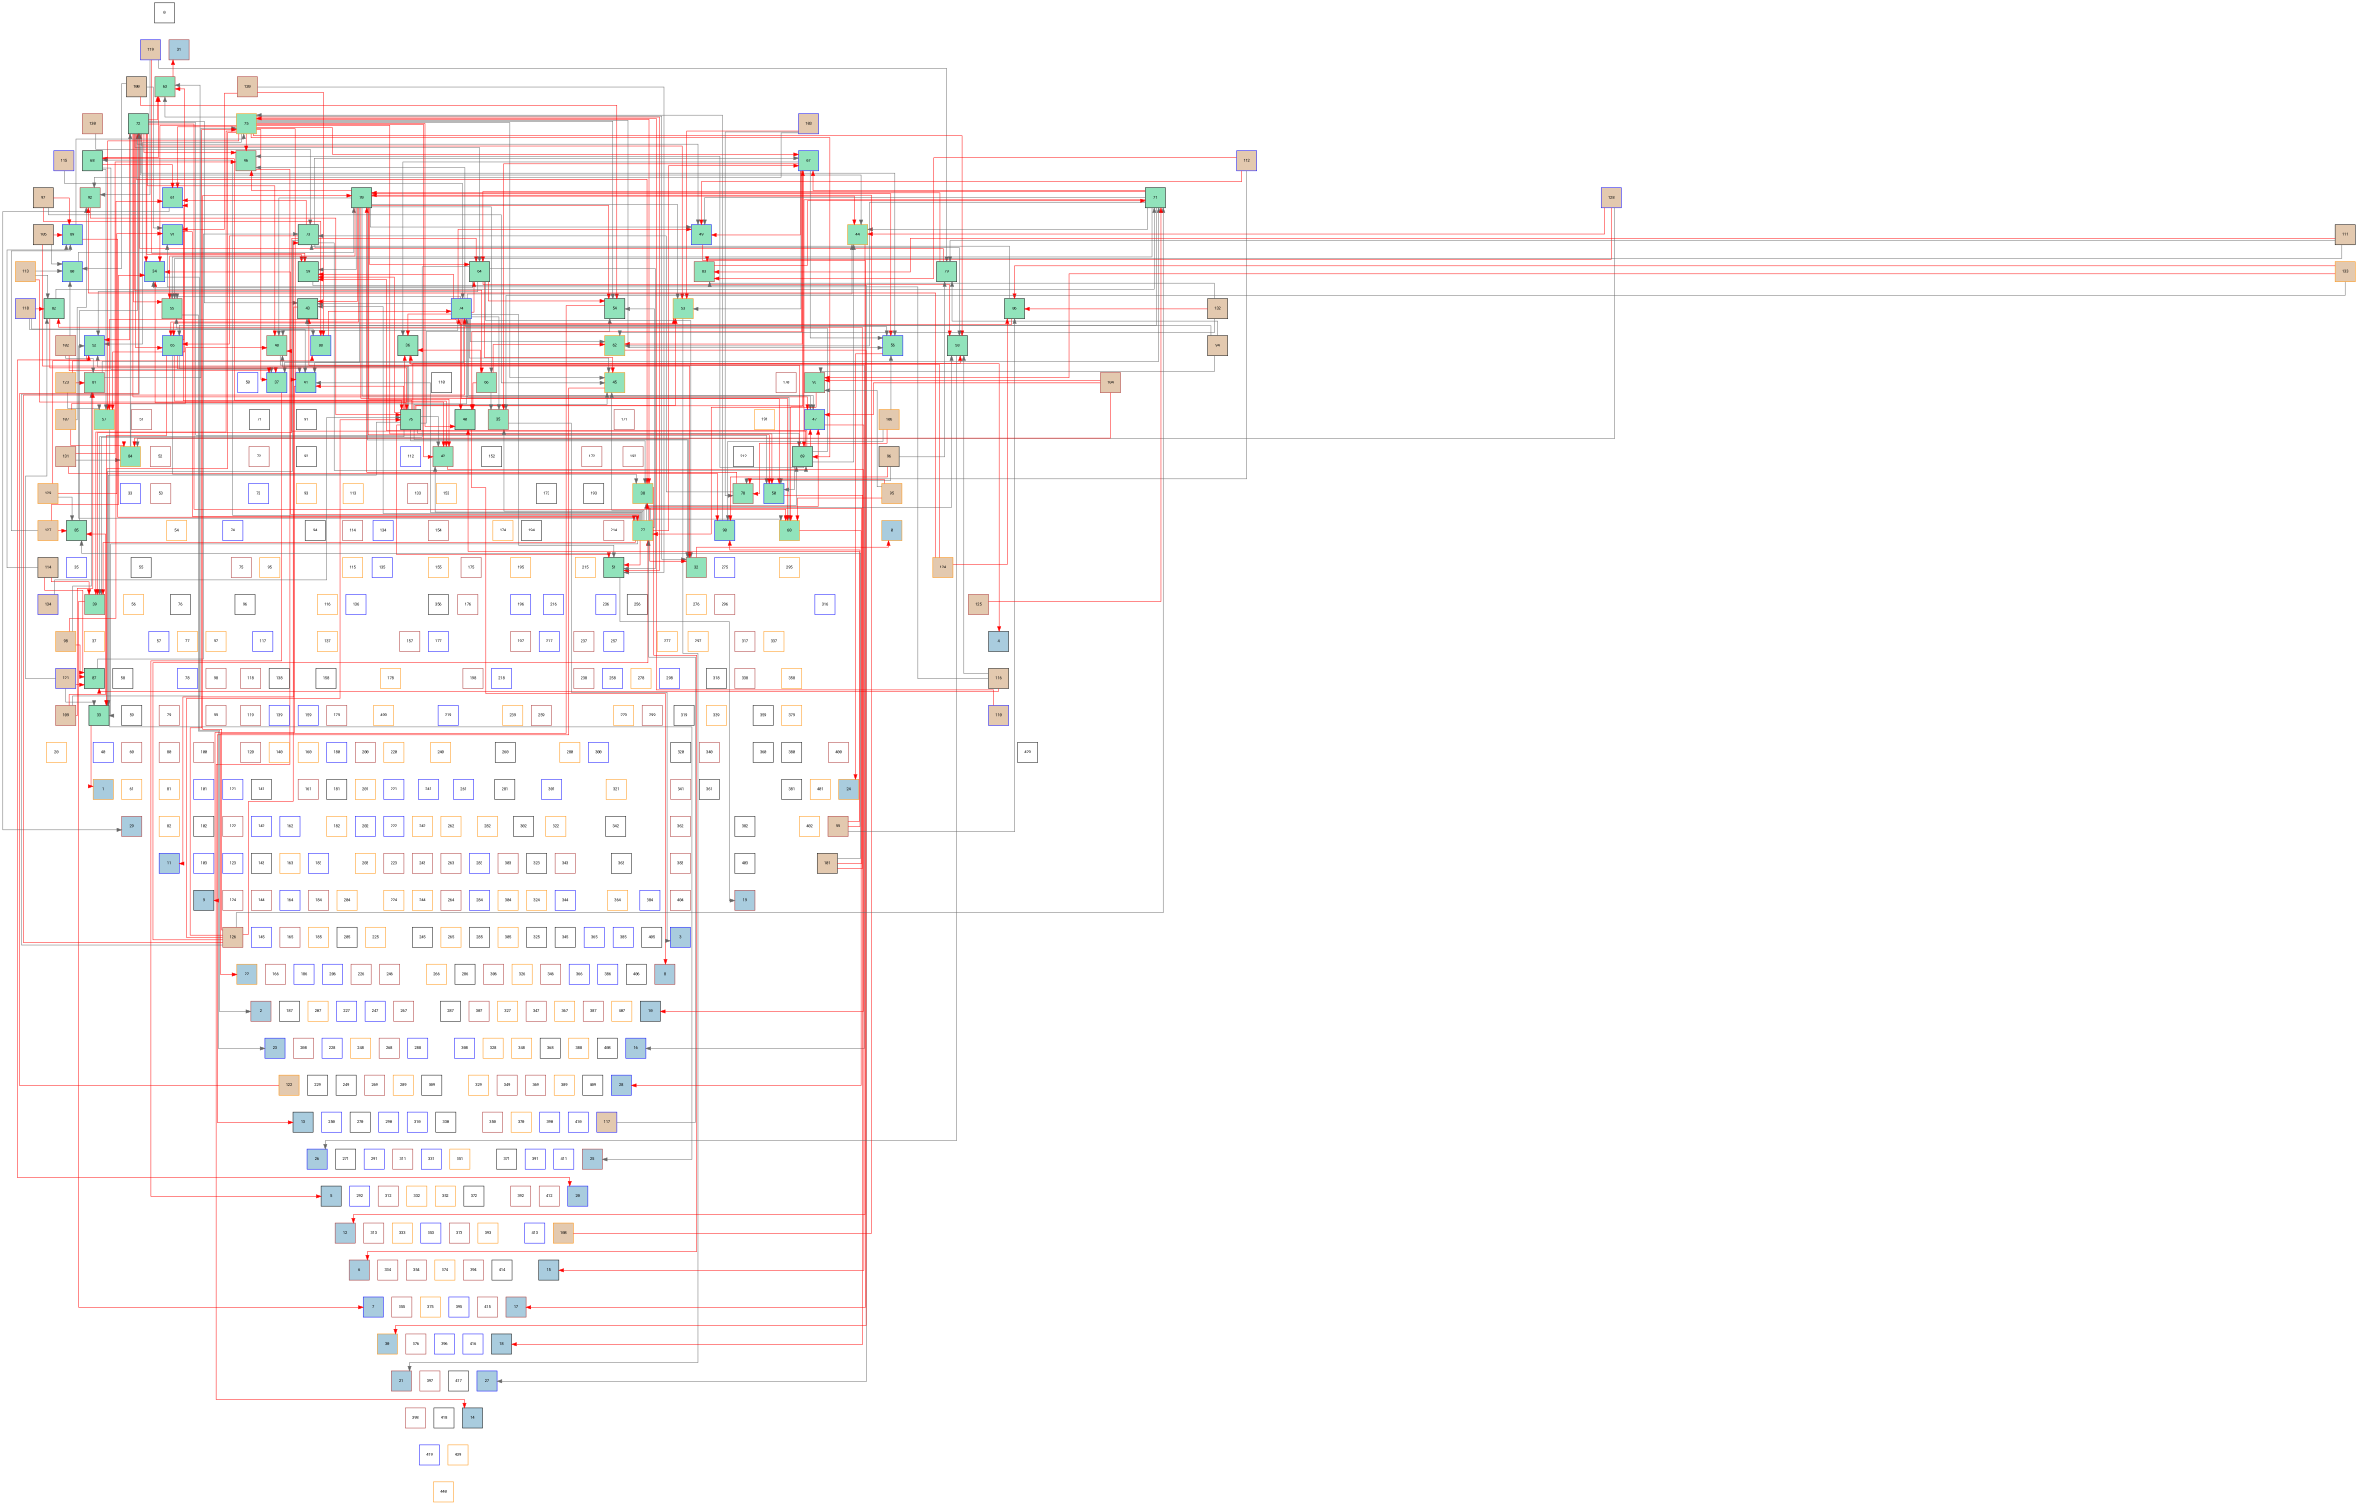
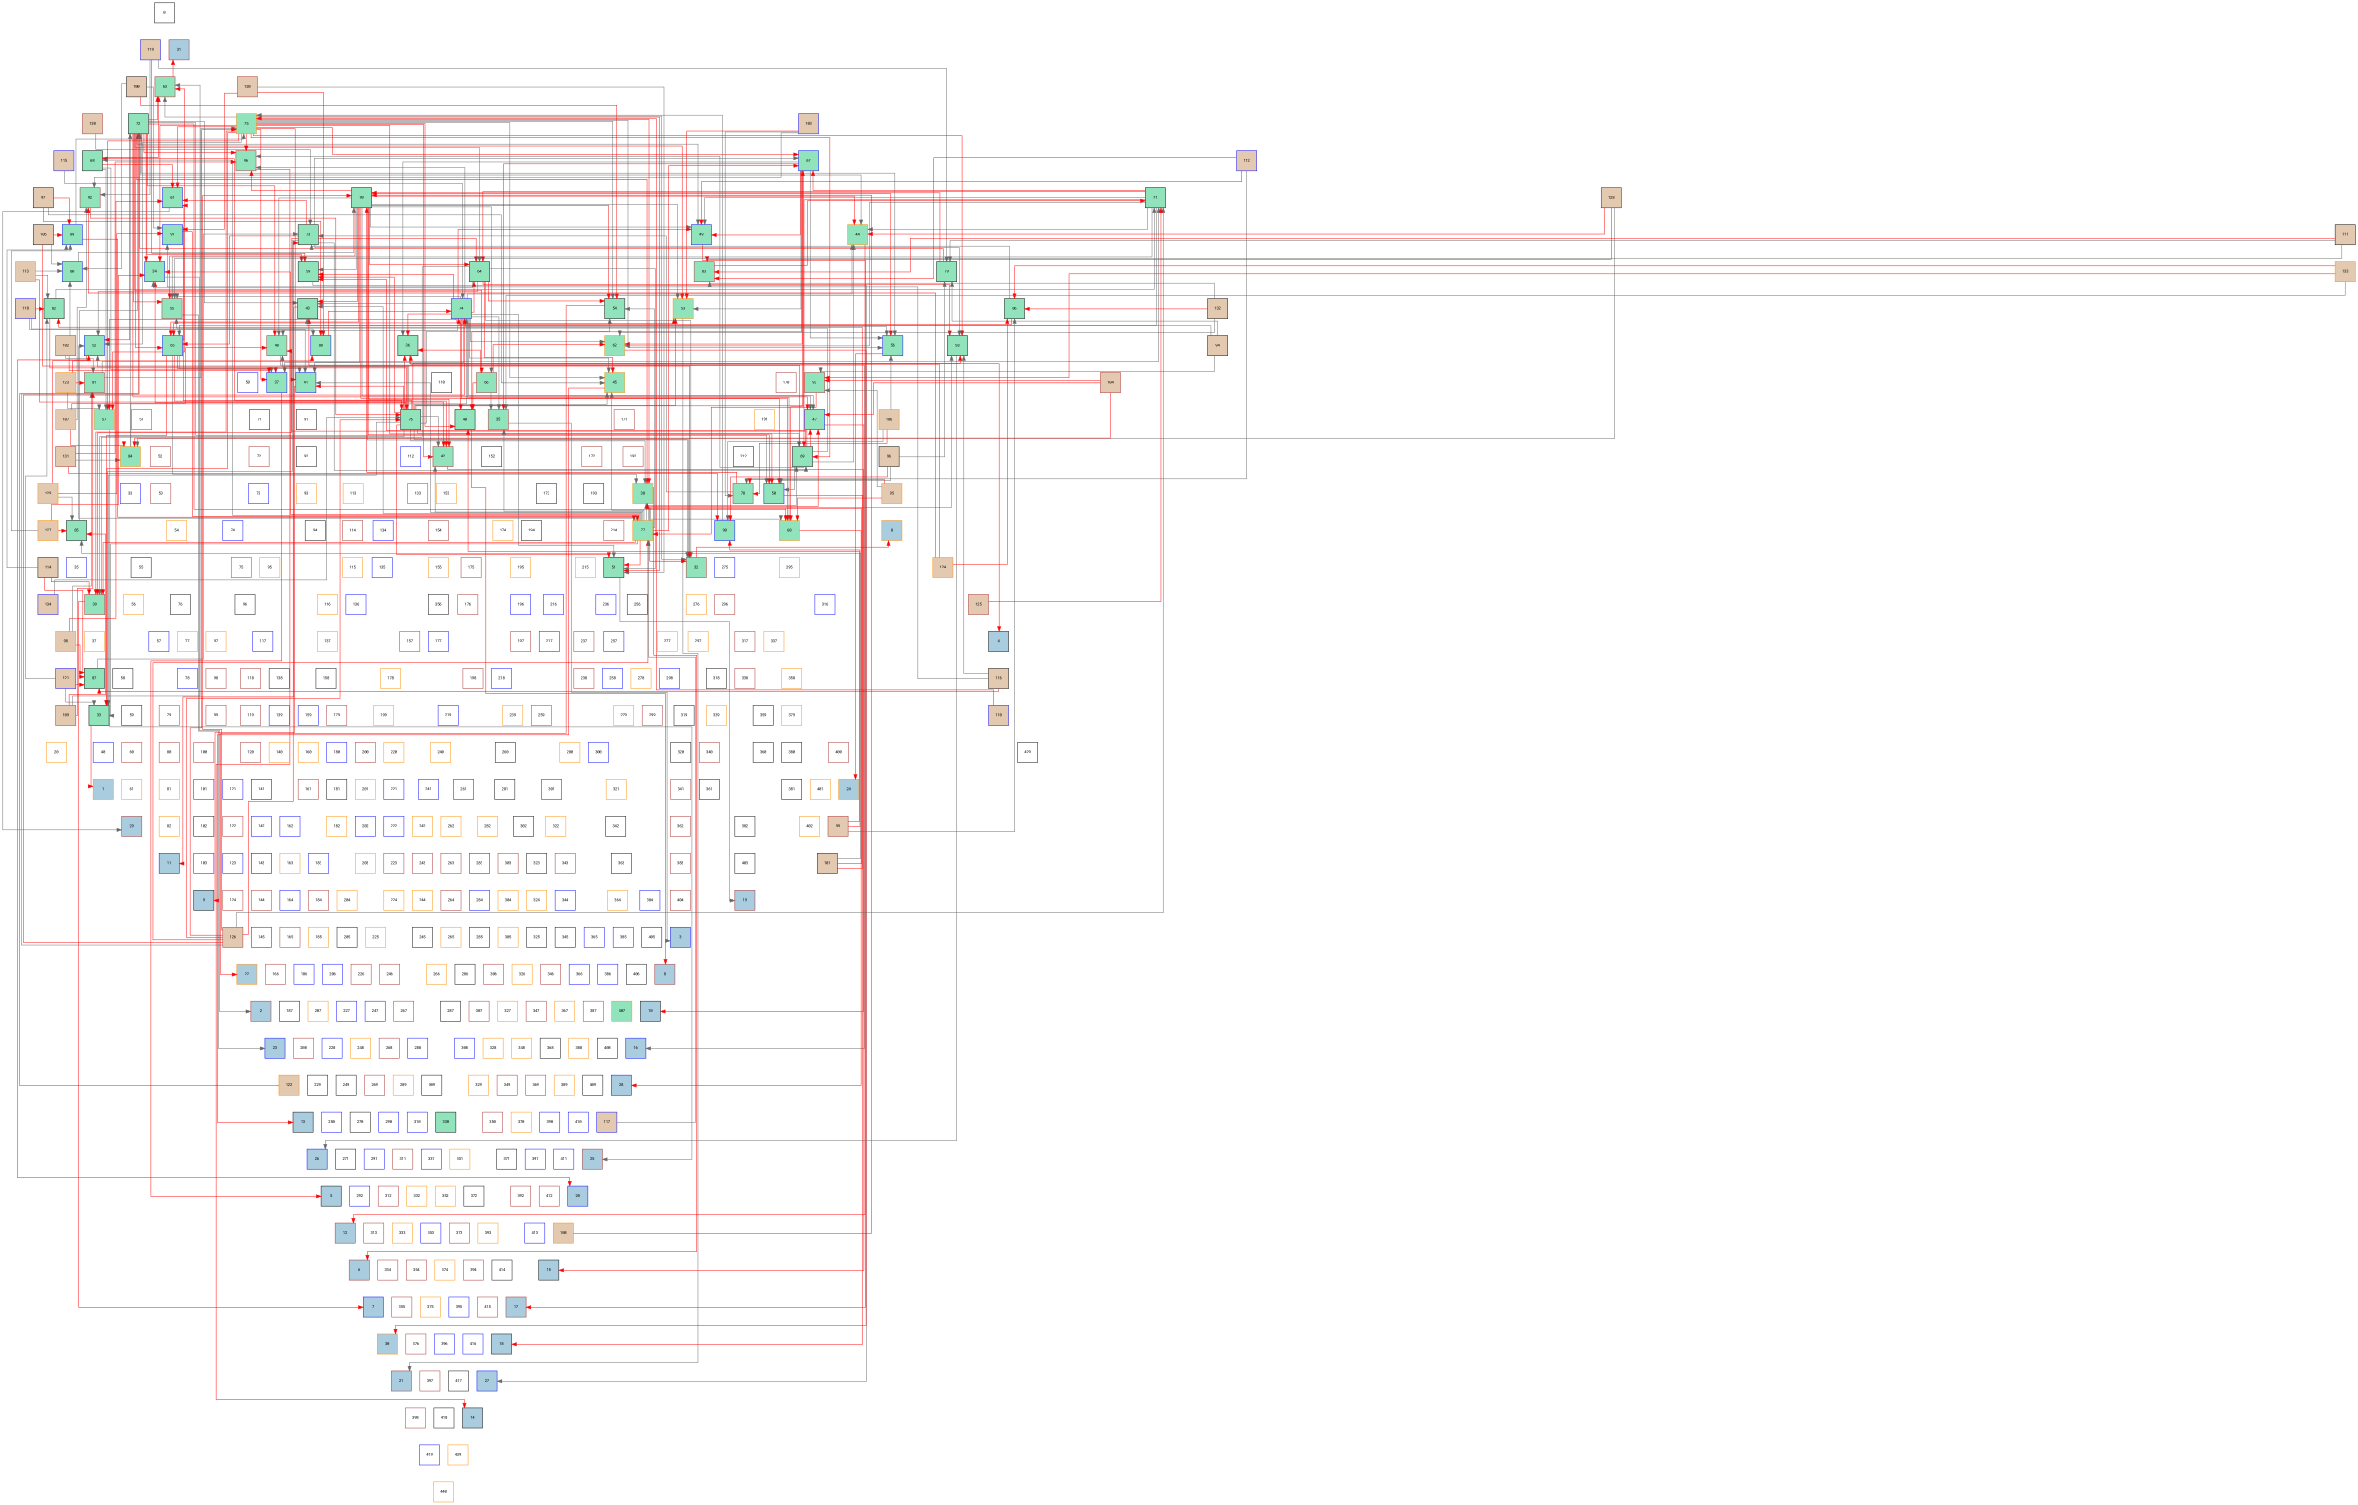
node "499": label "499" -> "199"
node "407": fillcolor #ffffff -> #91e3bb
node "330": fillcolor #ffffff -> #91e3bb
